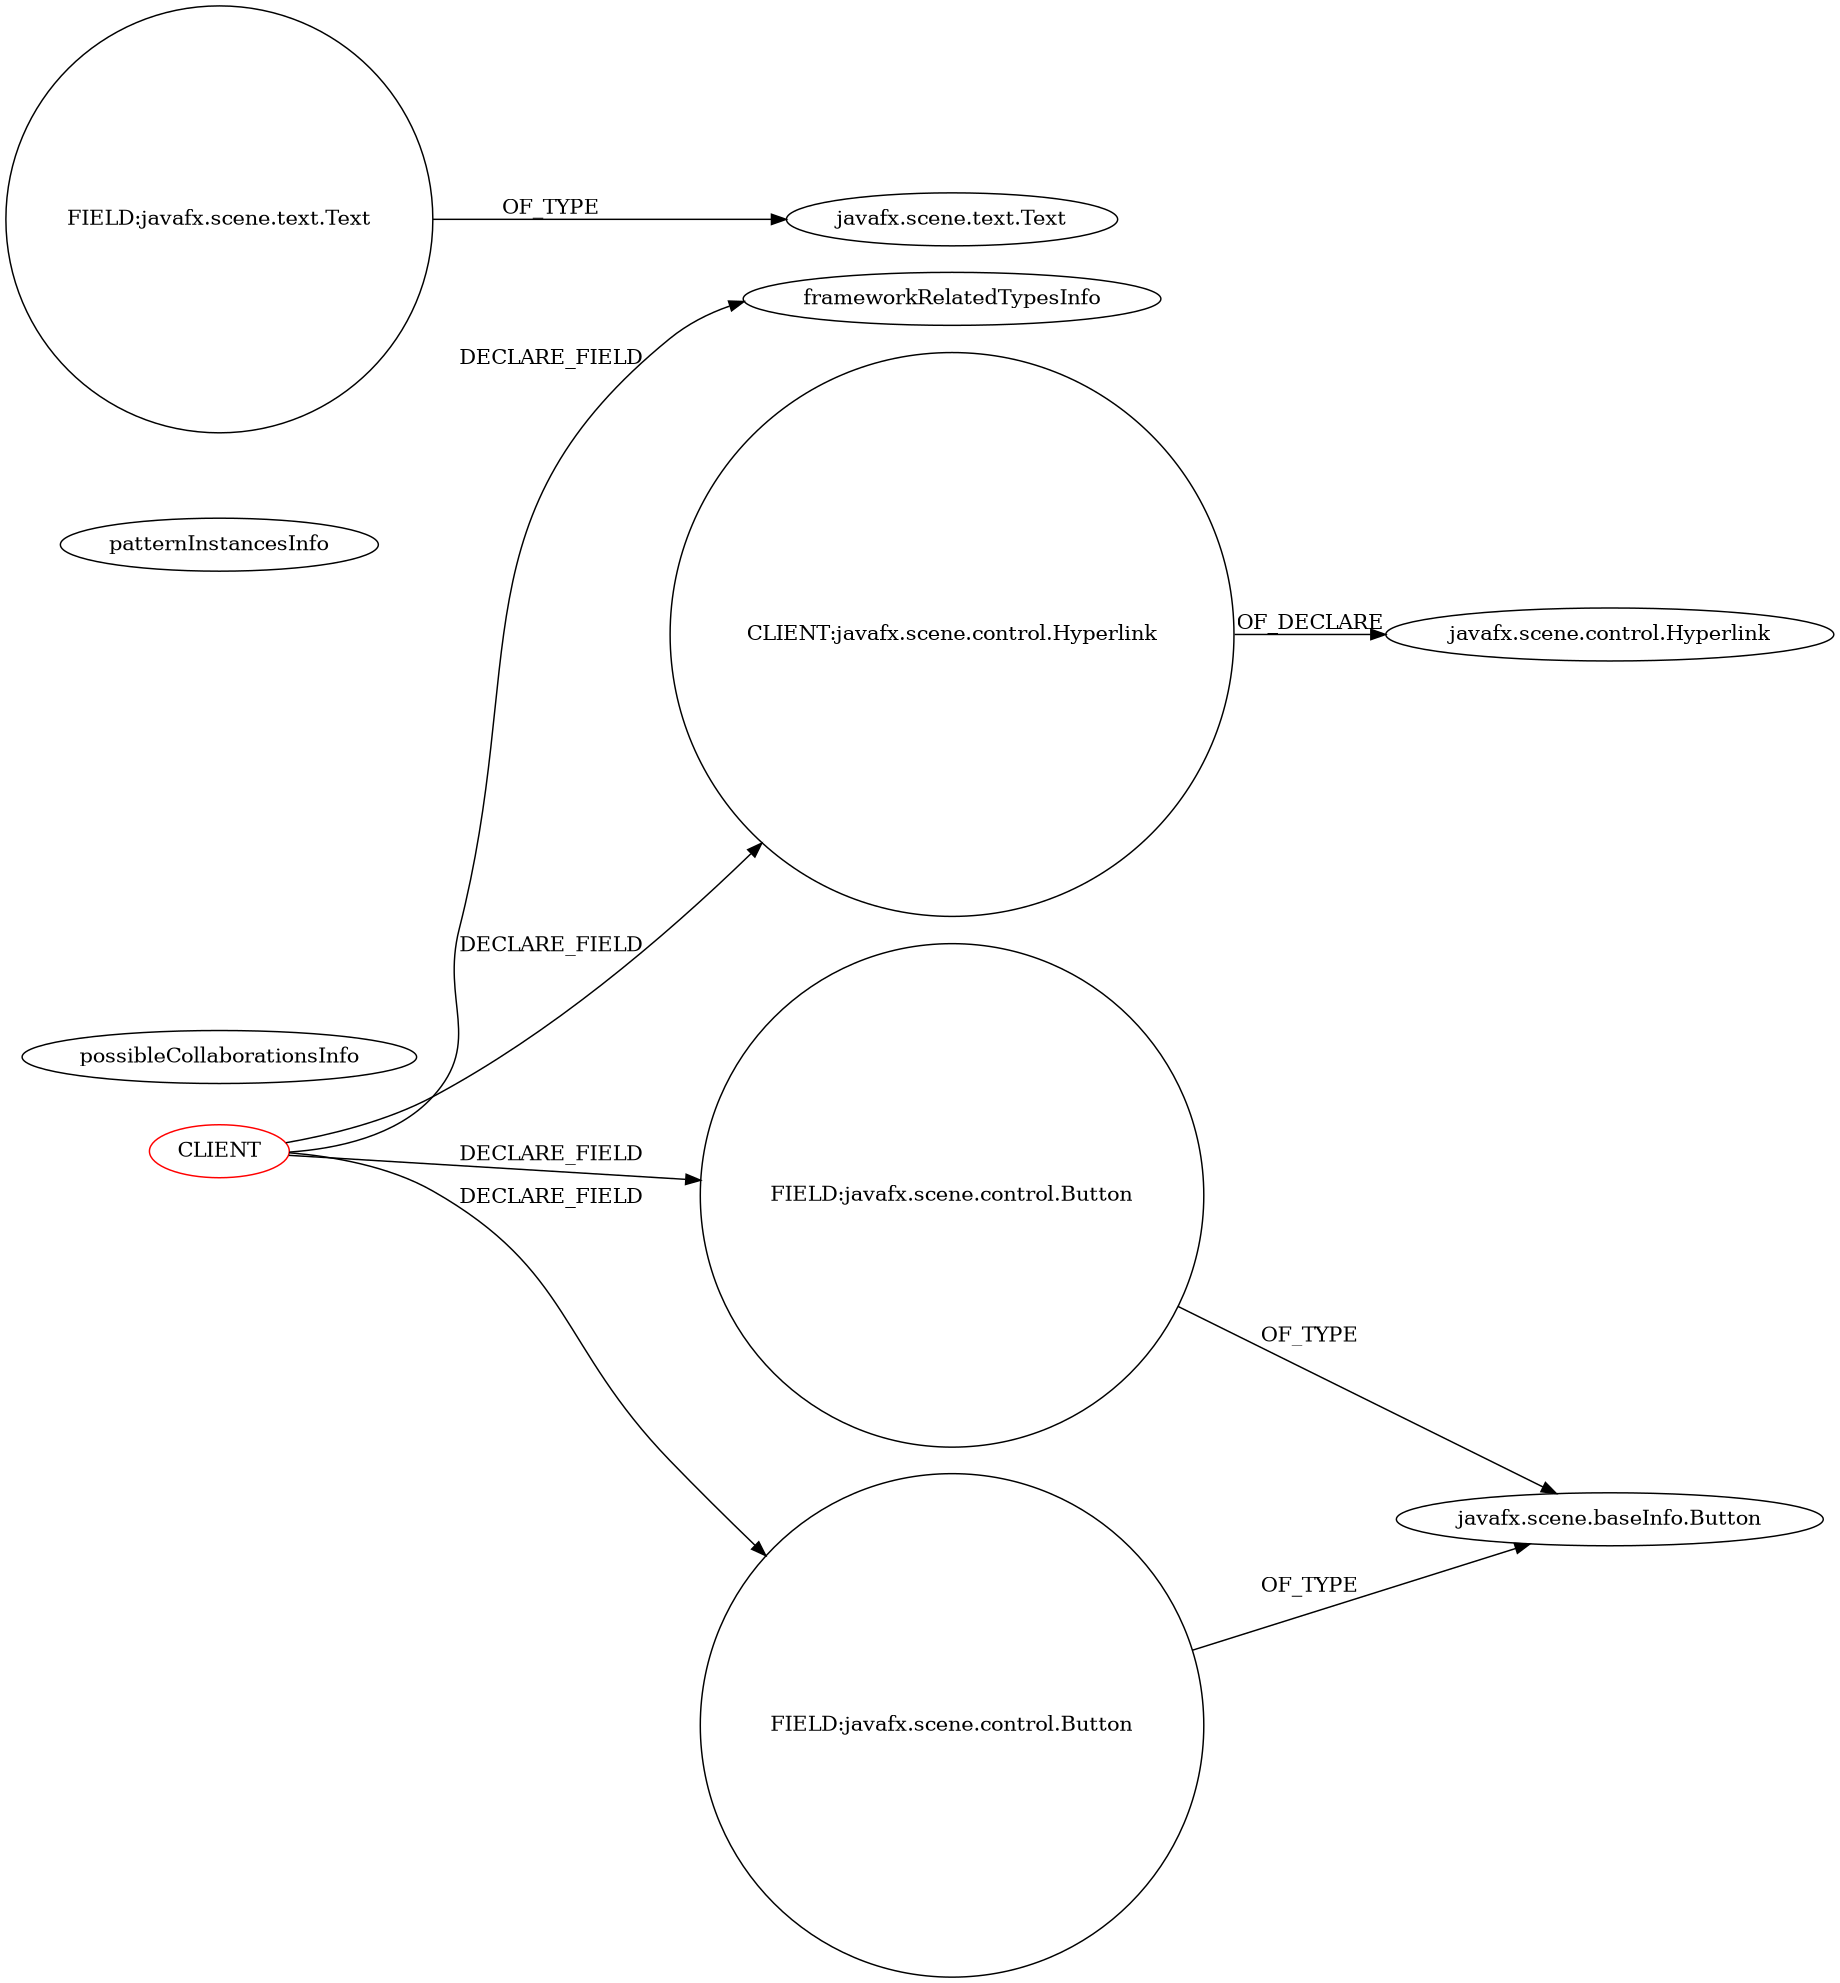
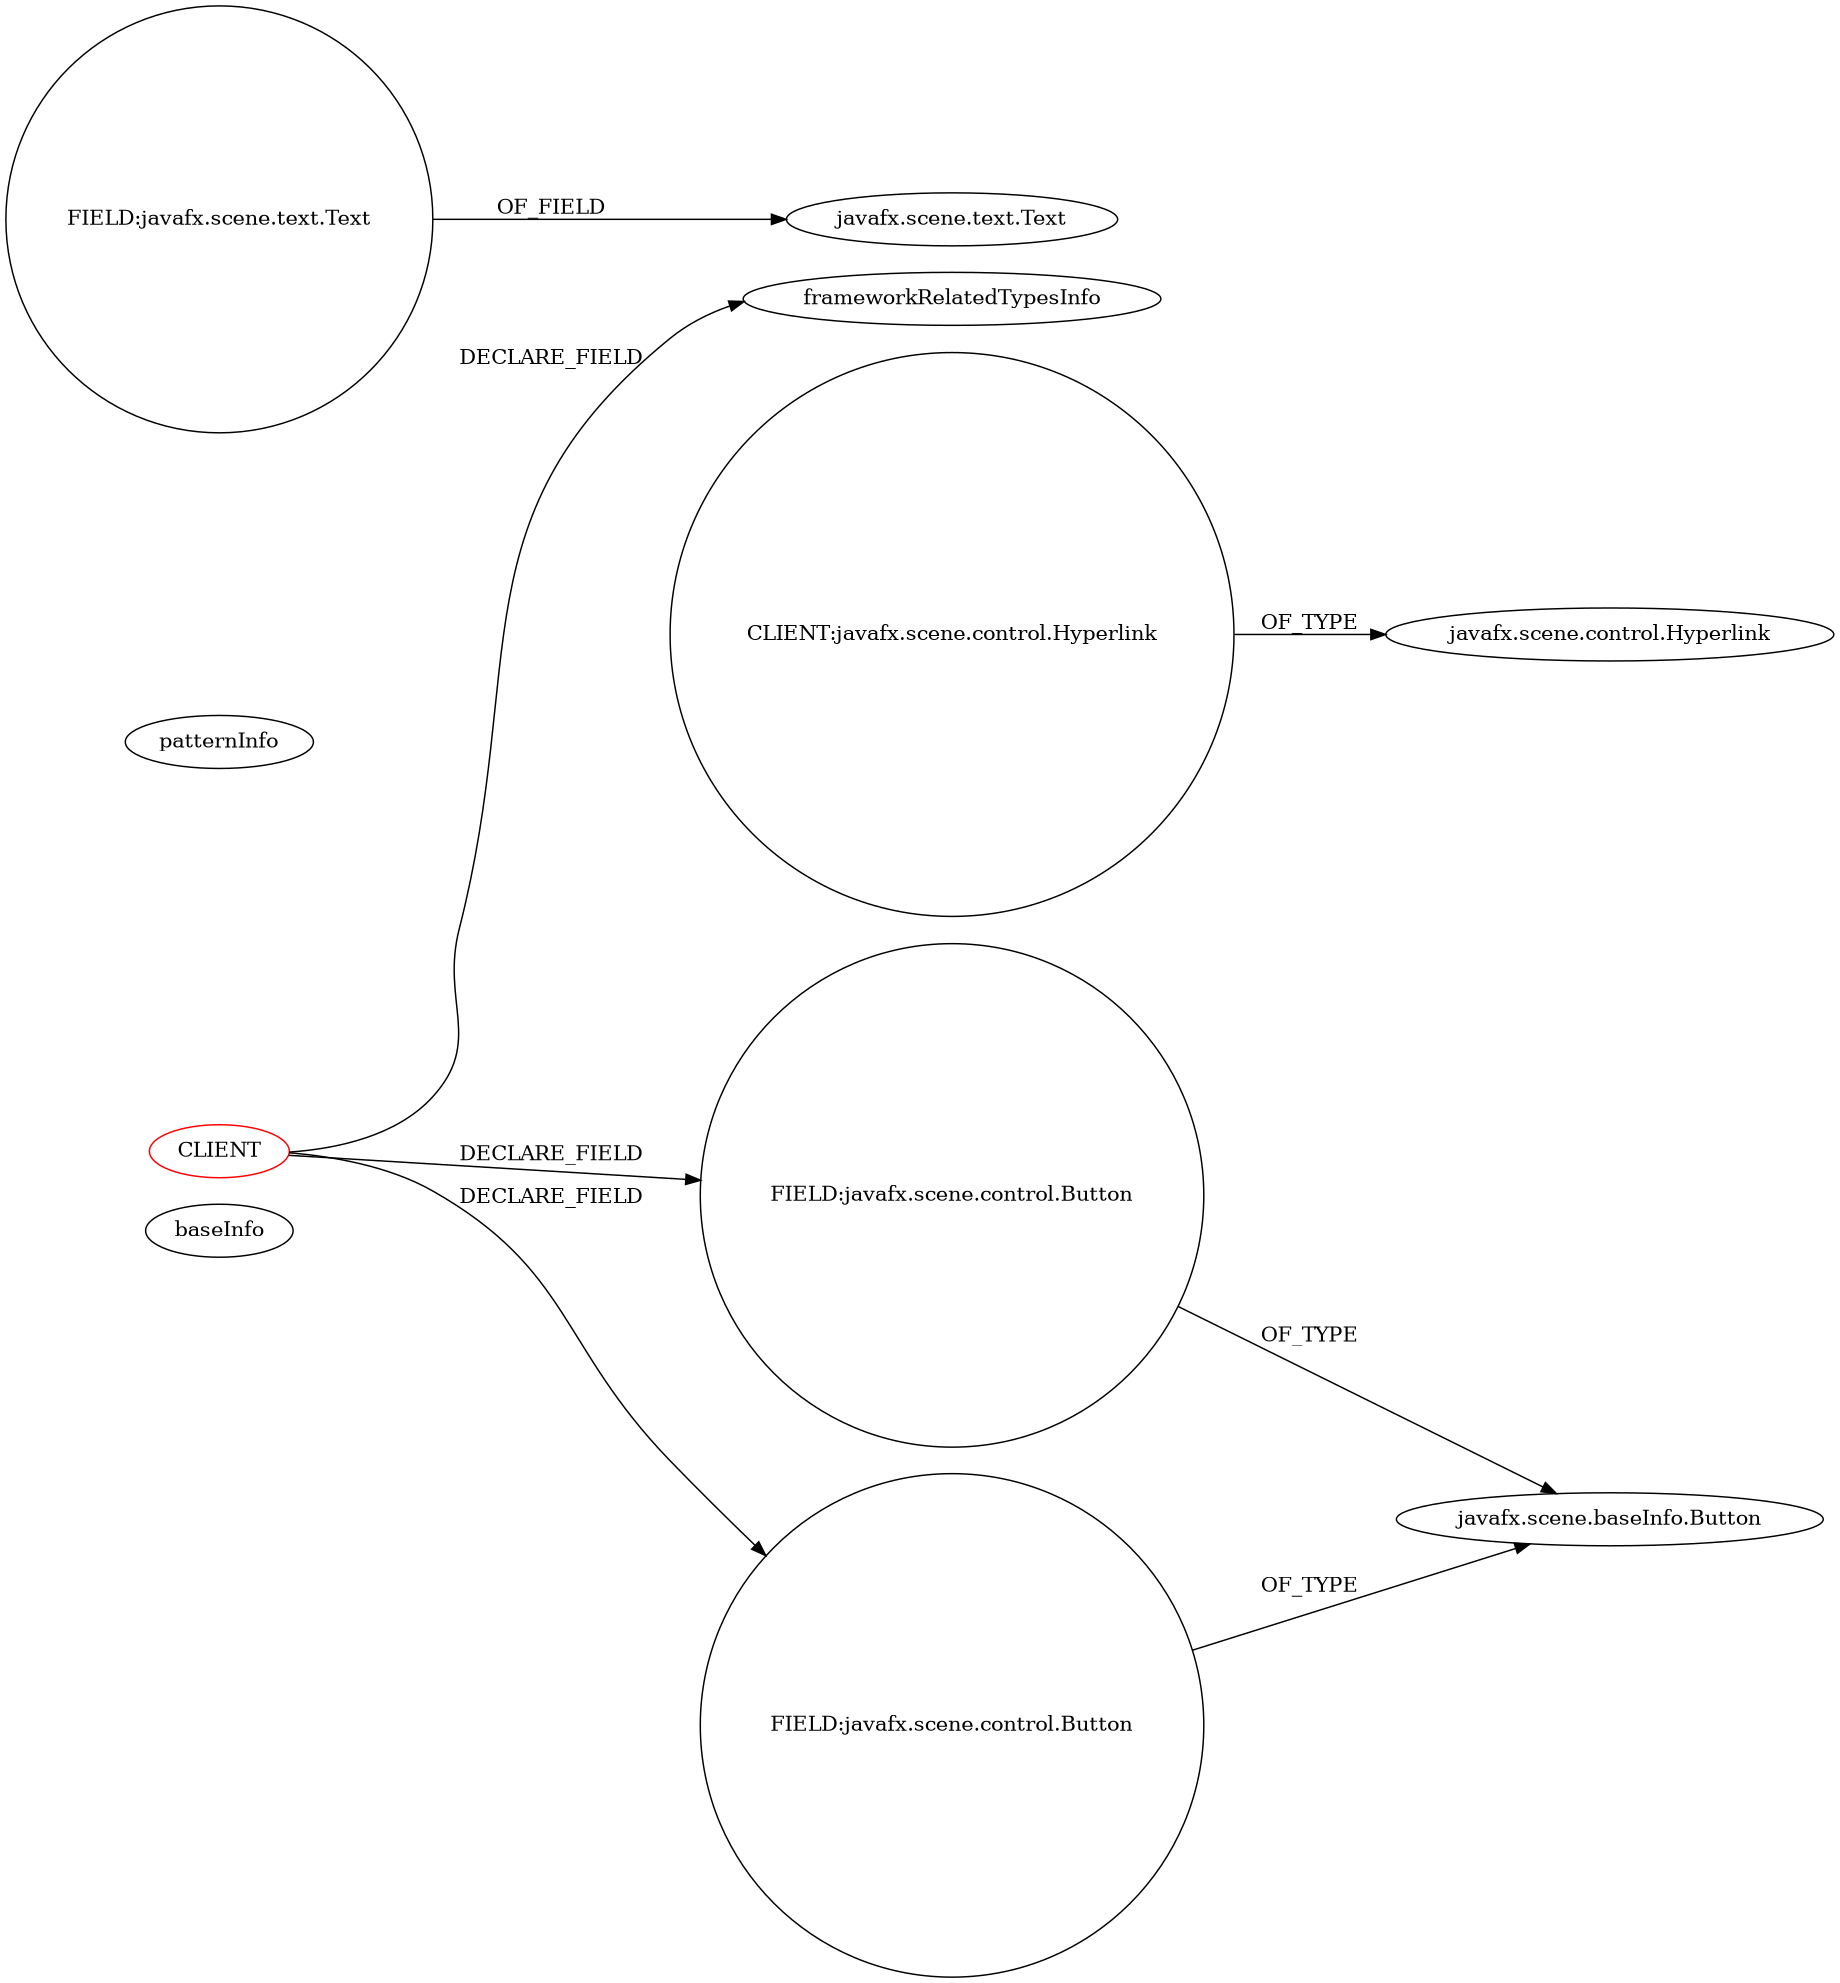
edge "FIELD:javafx.scene.text.Text" -> "javafx.scene.text.Text": label "OF_TYPE" -> "OF_FIELD"
node "patternInstancesInfo": removed
edge "CLIENT:javafx.scene.control.Hyperlink" -> "javafx.scene.control.Hyperlink": label "OF_DECLARE" -> "OF_TYPE"
node "patternInfo": added
edge "CLIENT" -> "CLIENT:javafx.scene.control.Hyperlink": removed, label "DECLARE_FIELD"
node "possibleCollaborationsInfo": removed
node "baseInfo": added
